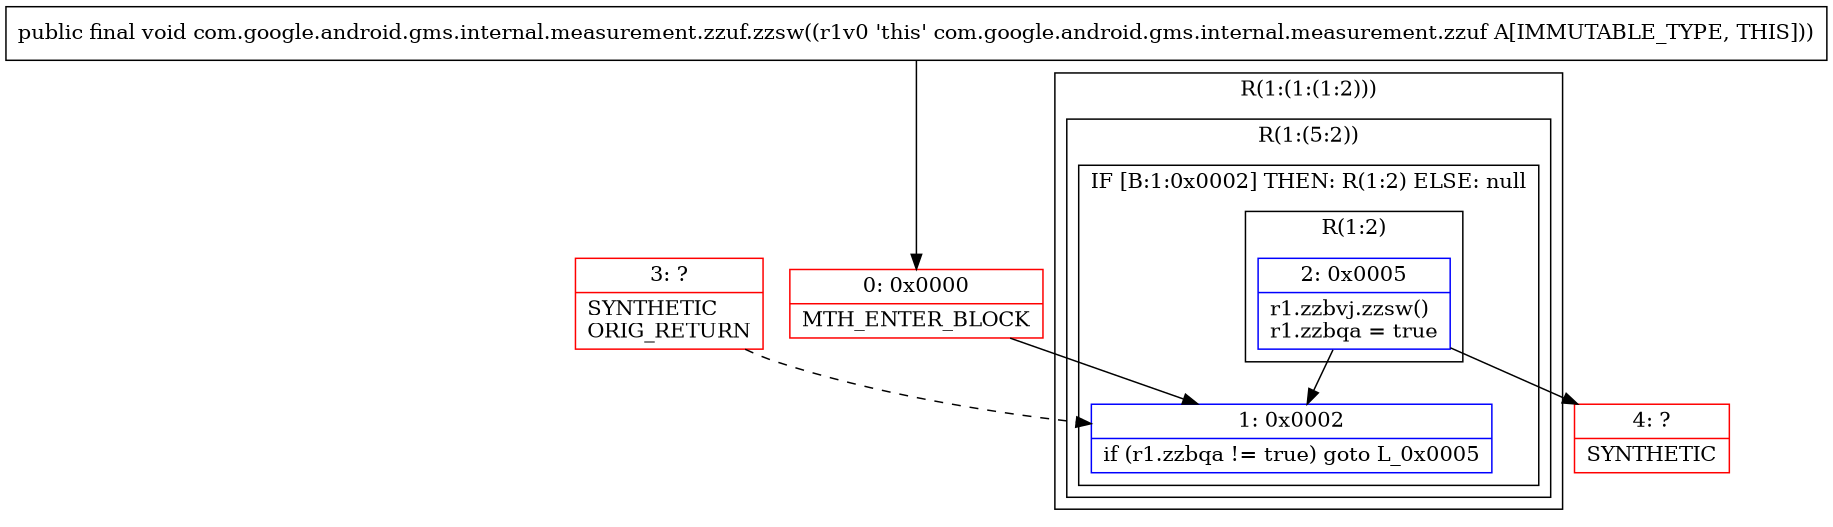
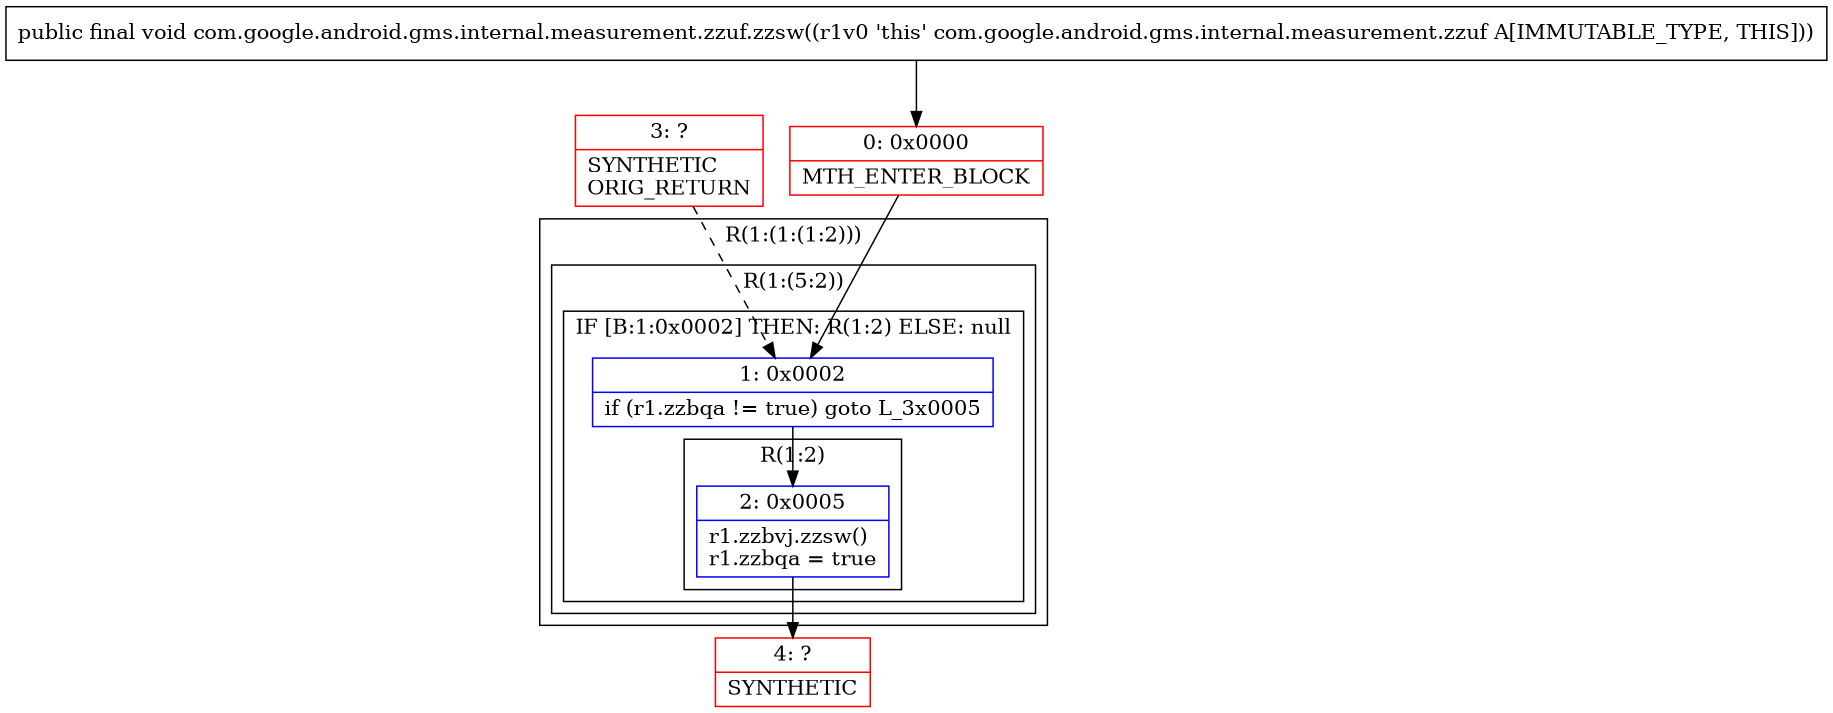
edge "2: 0x0005" -> "1: 0x0002": reversed
node "1: 0x0002": text "if (r1.zzbqa != true) goto L_0x0005" -> "if (r1.zzbqa != true) goto L_3x0005"
